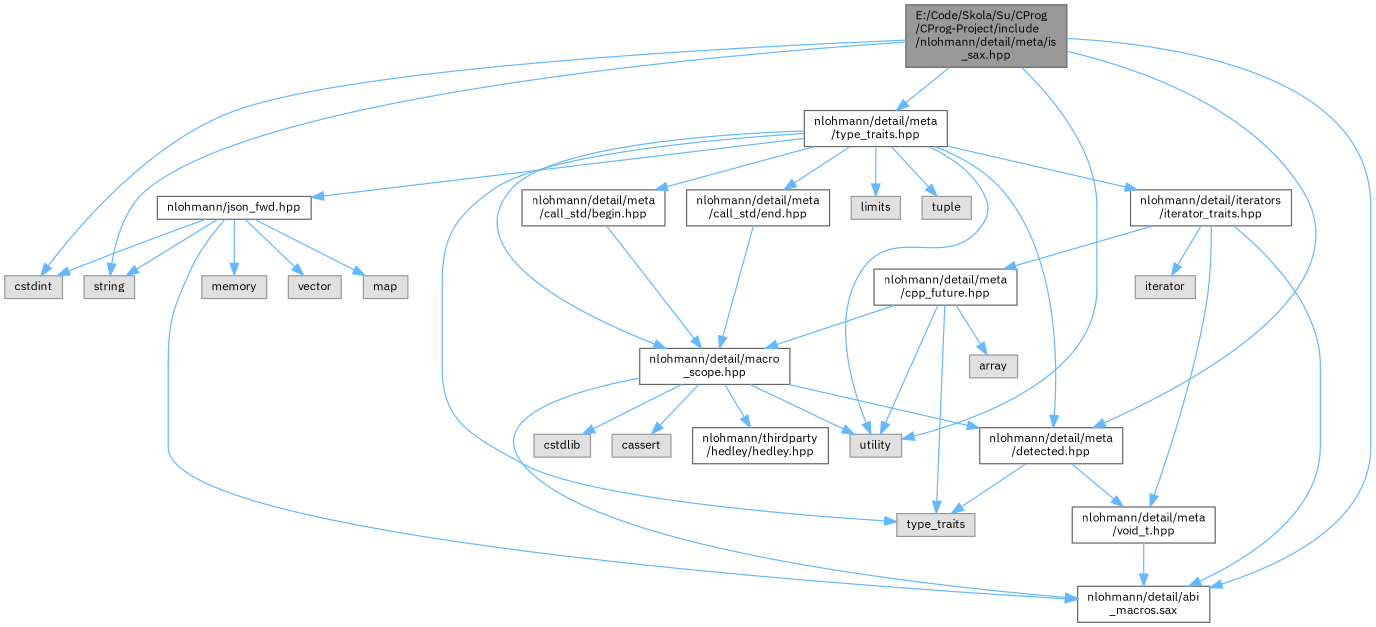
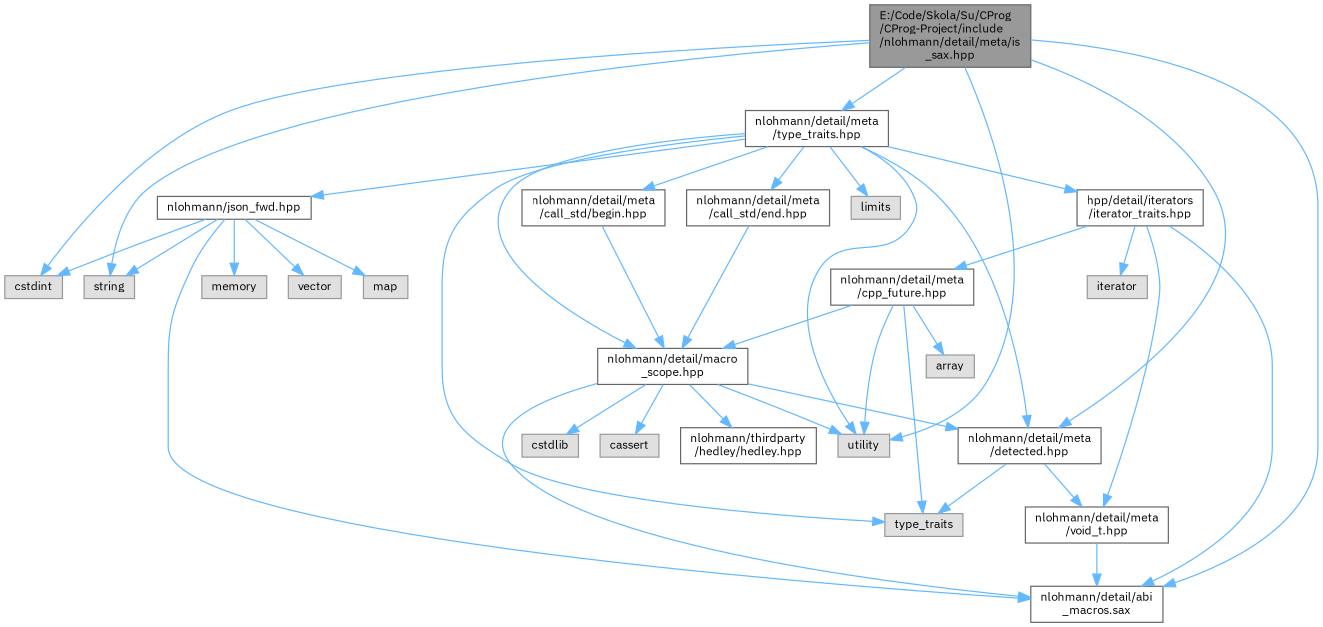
node "tuple": removed
node "nlohmann/detail/iterators /iterator_traits.hpp": label "nlohmann/detail/iterators /iterator_traits.hpp" -> "hpp/detail/iterators /iterator_traits.hpp"
